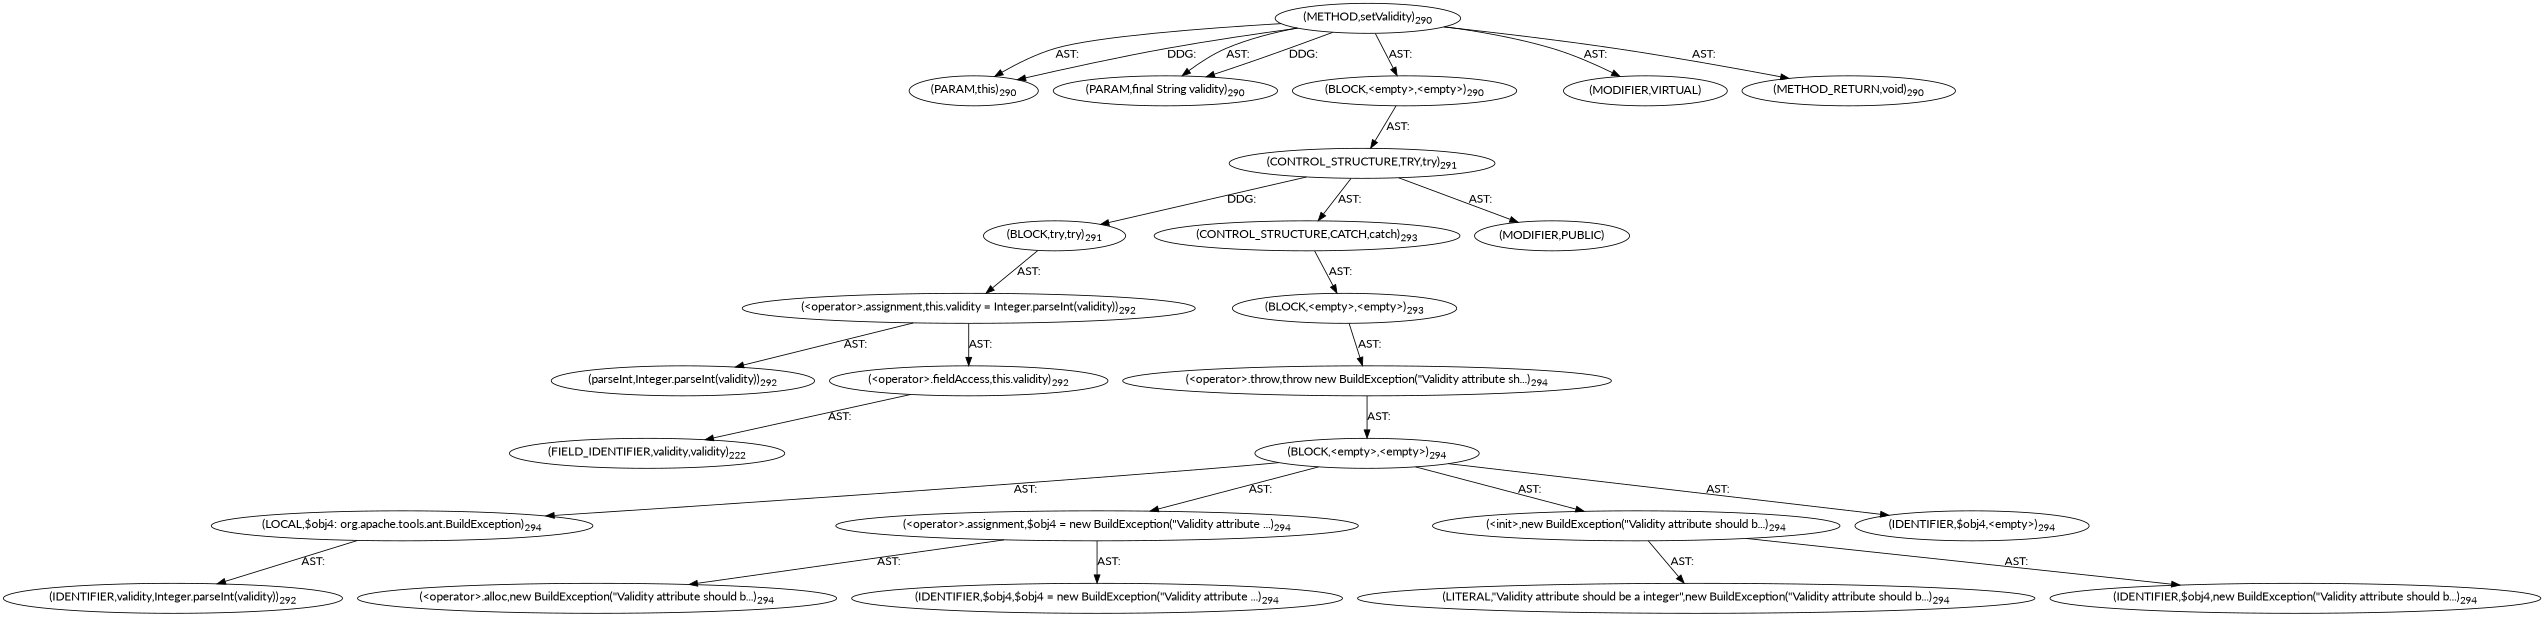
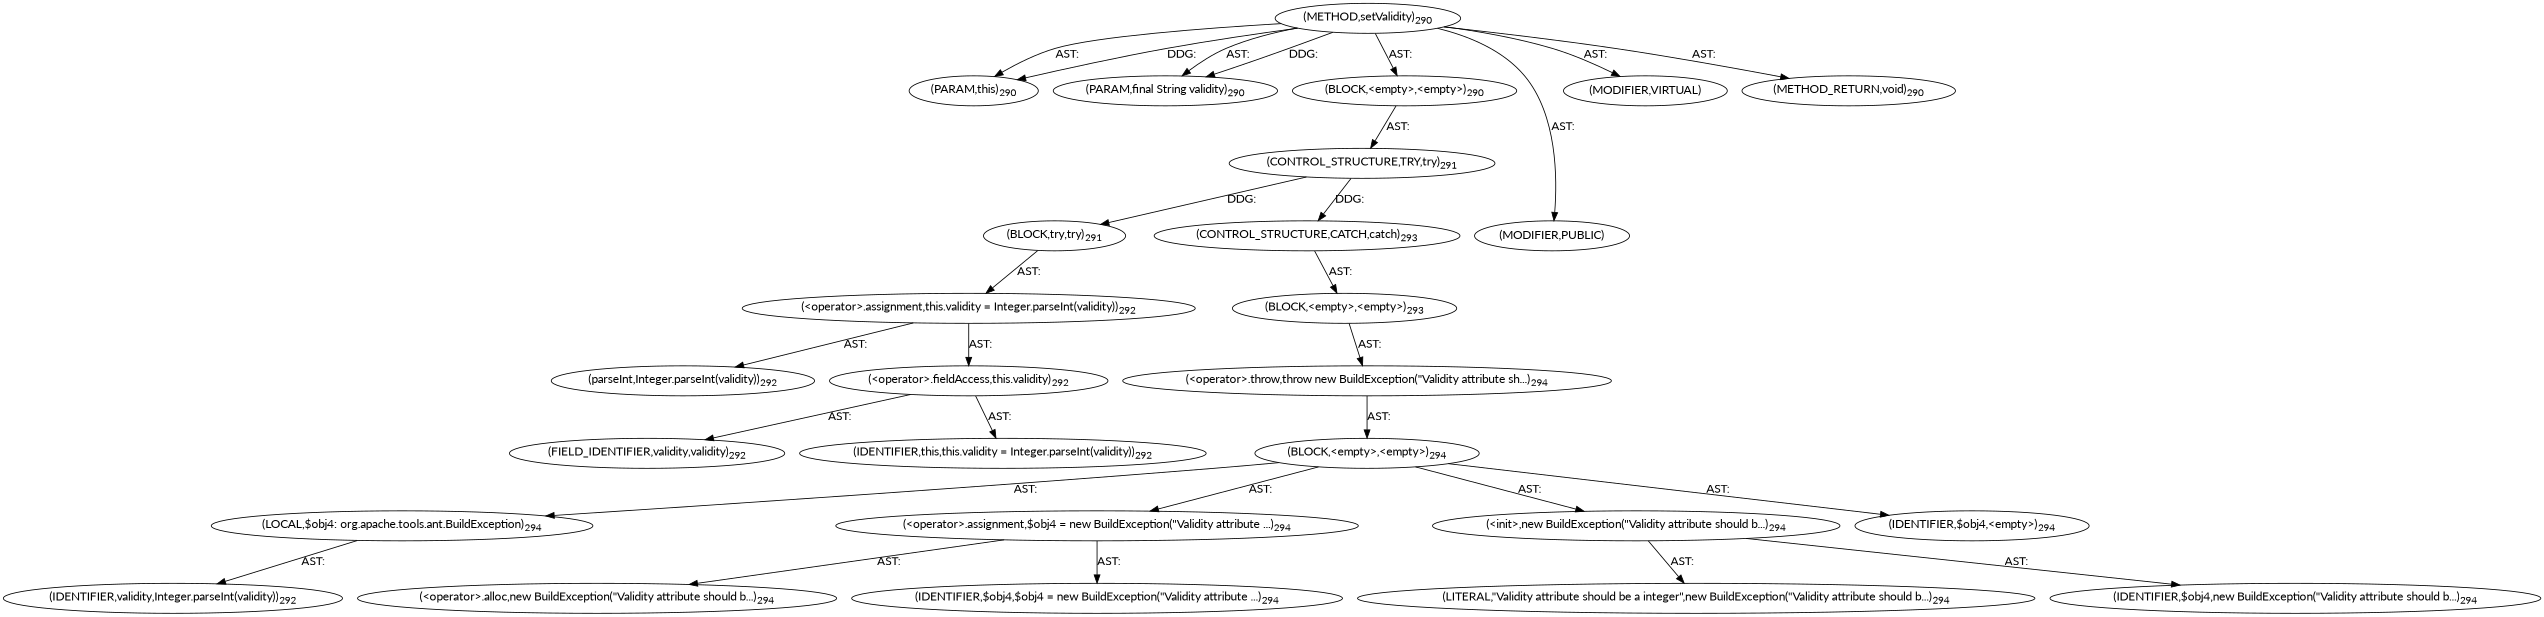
edge "(CONTROL_STRUCTURE,TRY,try)" -> "(MODIFIER,PUBLIC)": now "(METHOD,setValidity)" -> "(MODIFIER,PUBLIC)"
edge "(CONTROL_STRUCTURE,TRY,try)" -> "(CONTROL_STRUCTURE,CATCH,catch)": label "AST: " -> "DDG: "
node "(FIELD_IDENTIFIER,validity,validity)": text "222" -> "292"
node "(IDENTIFIER,this,this.validity = Integer.parseInt(validity))": added
